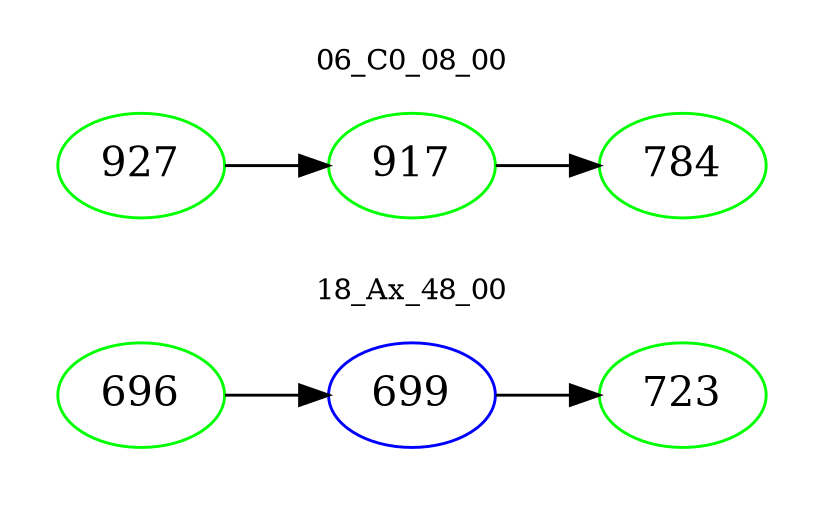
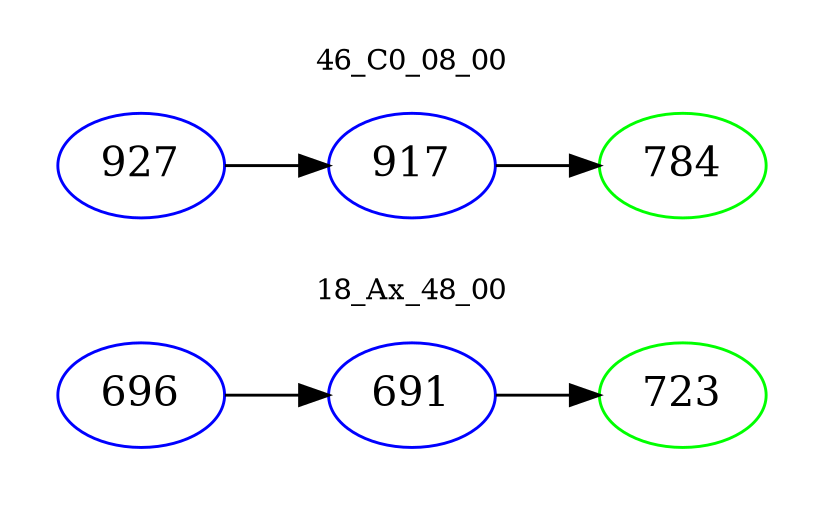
cluster "06_C0_08_00": label "06_C0_08_00" -> "46_C0_08_00"
node "927": color green -> blue
node "917": color green -> blue
node "696": color green -> blue
node "699": label "699" -> "691"
